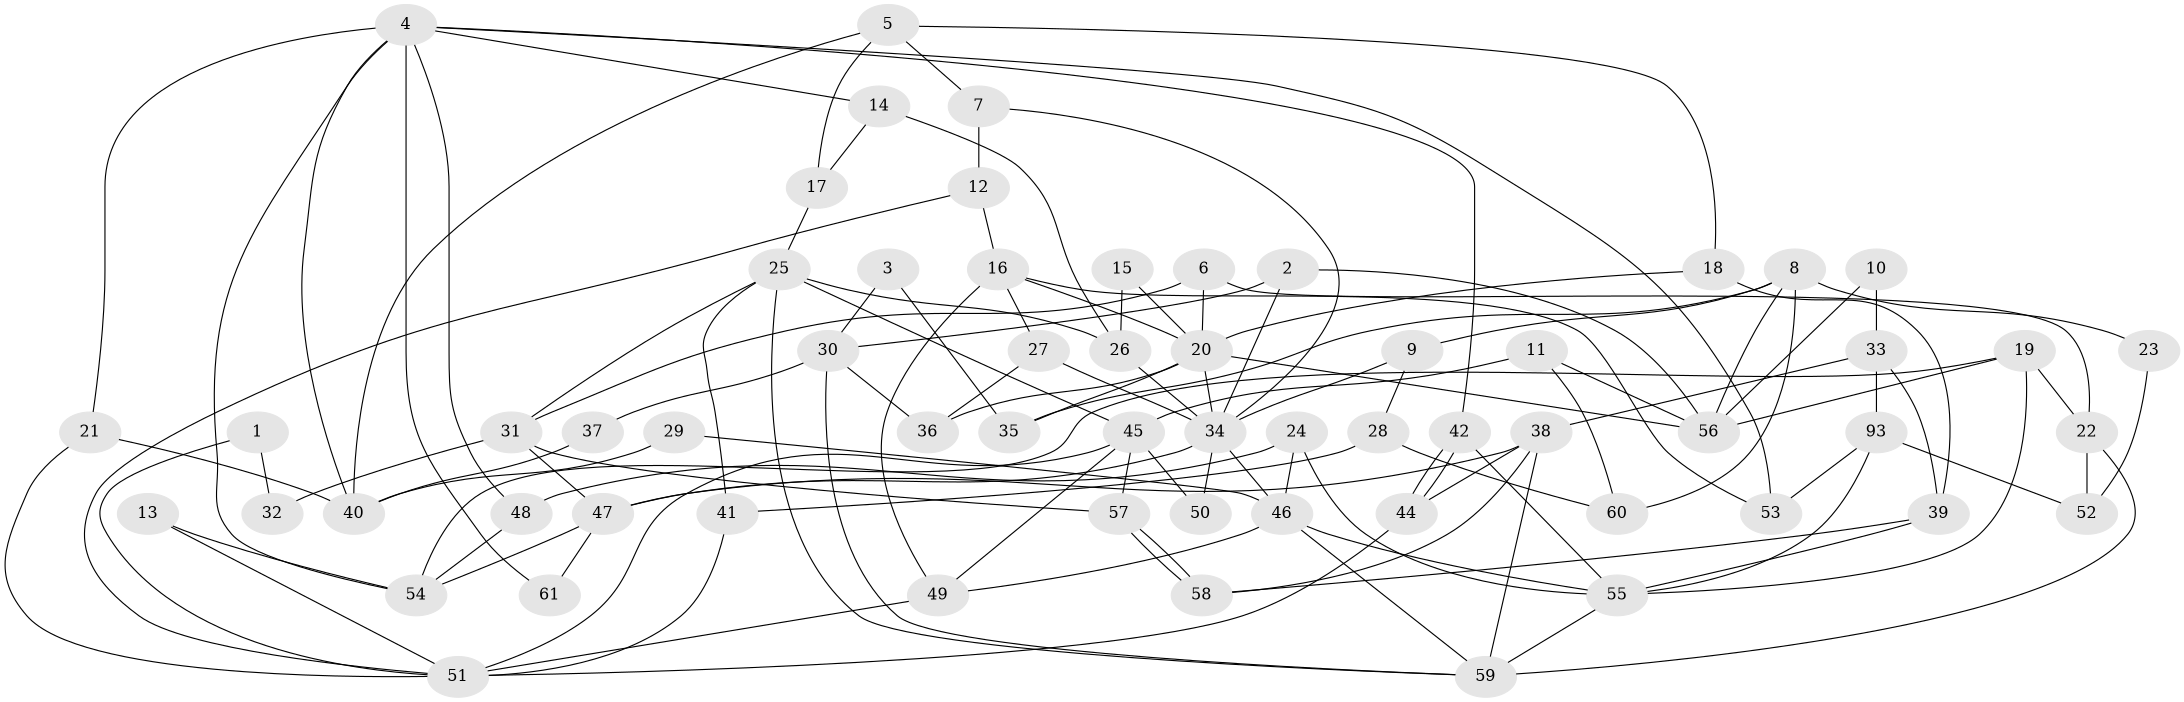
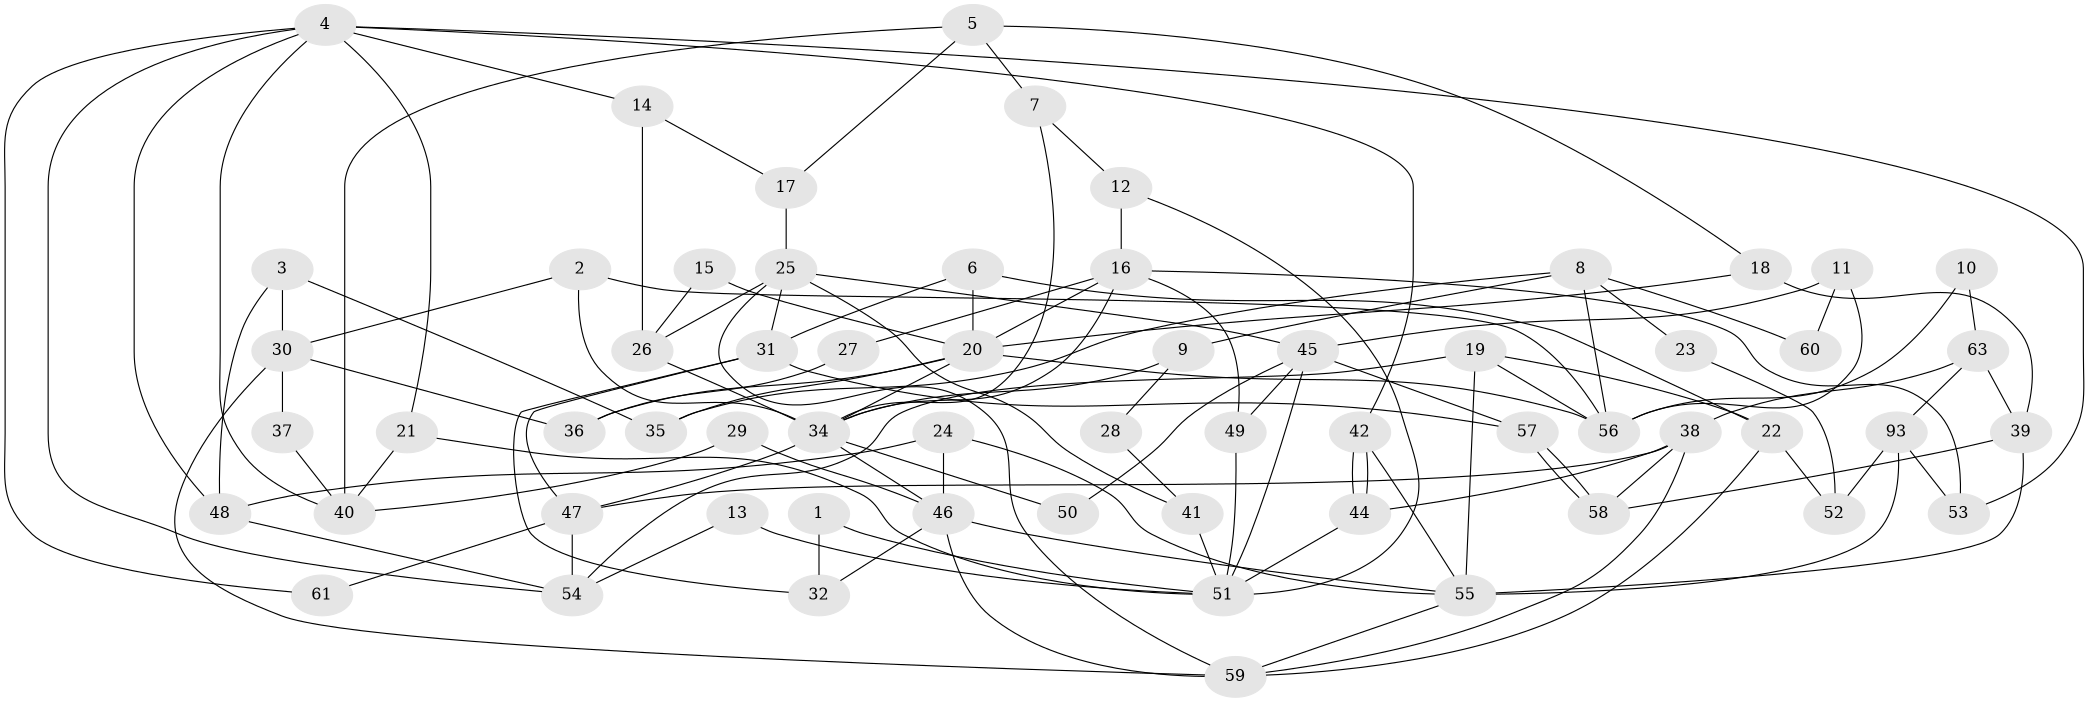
node "33": label "33" -> "63"
edge "3" -- "48": added
edge "27" -- "34": now "16" -- "34"
edge "28" -- "60": removed
edge "46" -- "49": now "46" -- "32"
